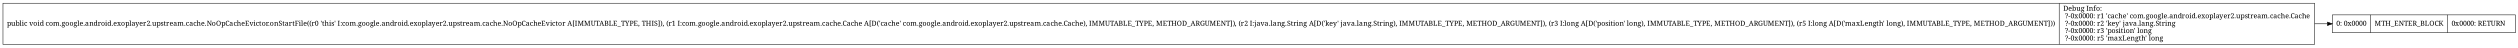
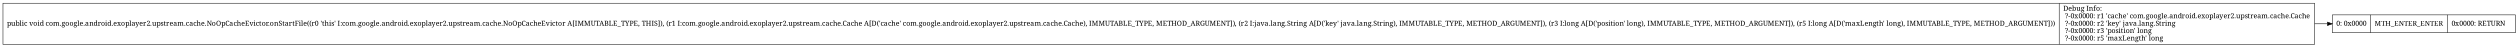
node "0: 0x0000": text "MTH_ENTER_BLOCK" -> "MTH_ENTER_ENTER"
